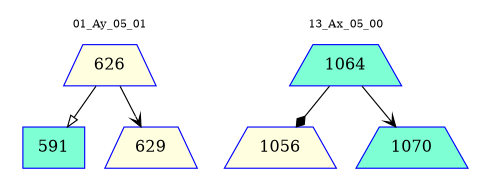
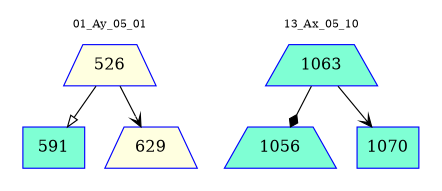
cluster "13_Ax_05_00": label "13_Ax_05_00" -> "13_Ax_05_10"
node "626": label "626" -> "526"
node "1064": label "1064" -> "1063"
node "1056": fillcolor lightyellow -> aquamarine
node "1070": shape trapezium -> box
